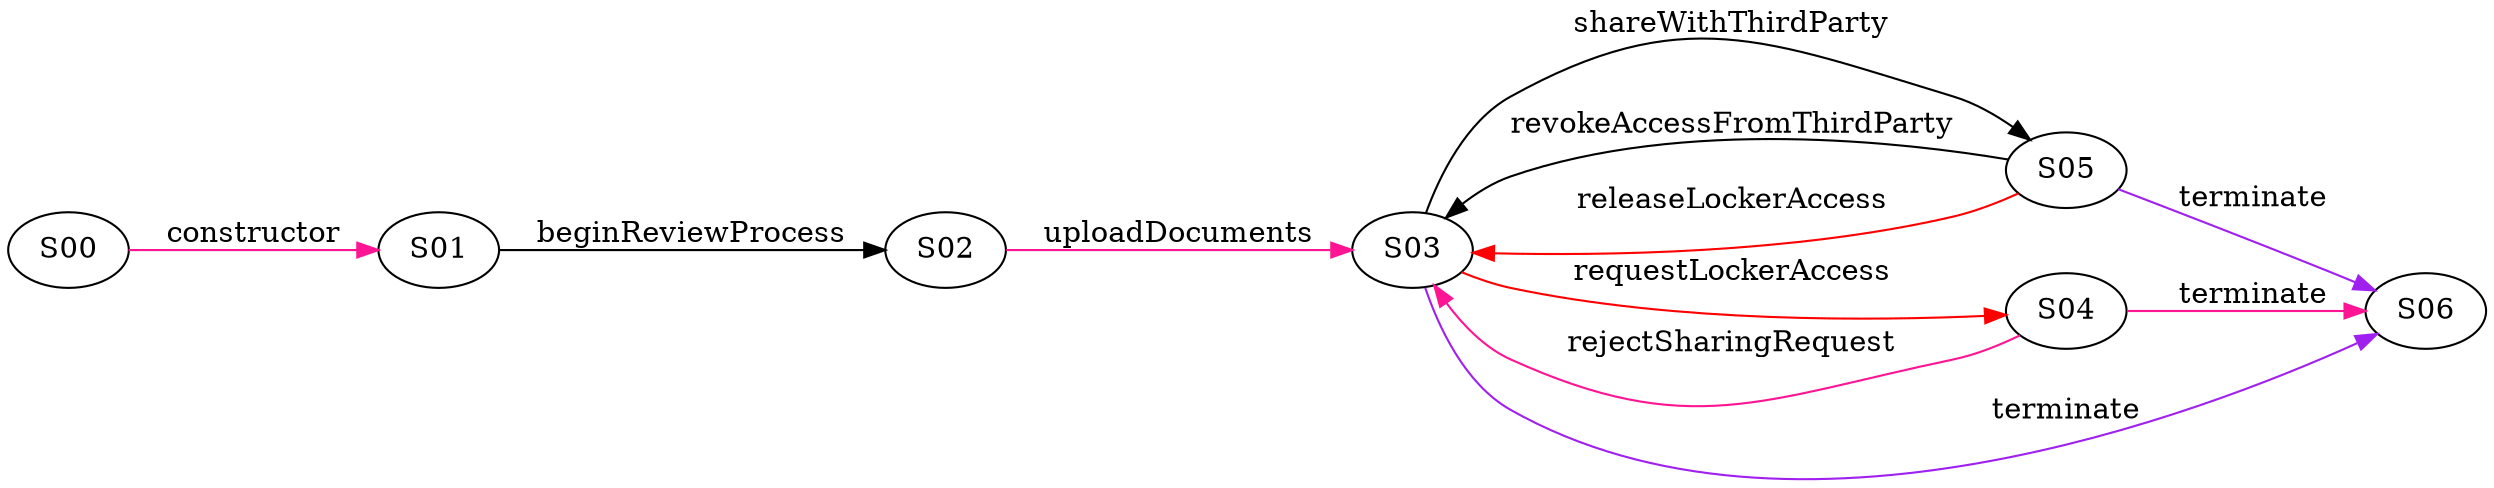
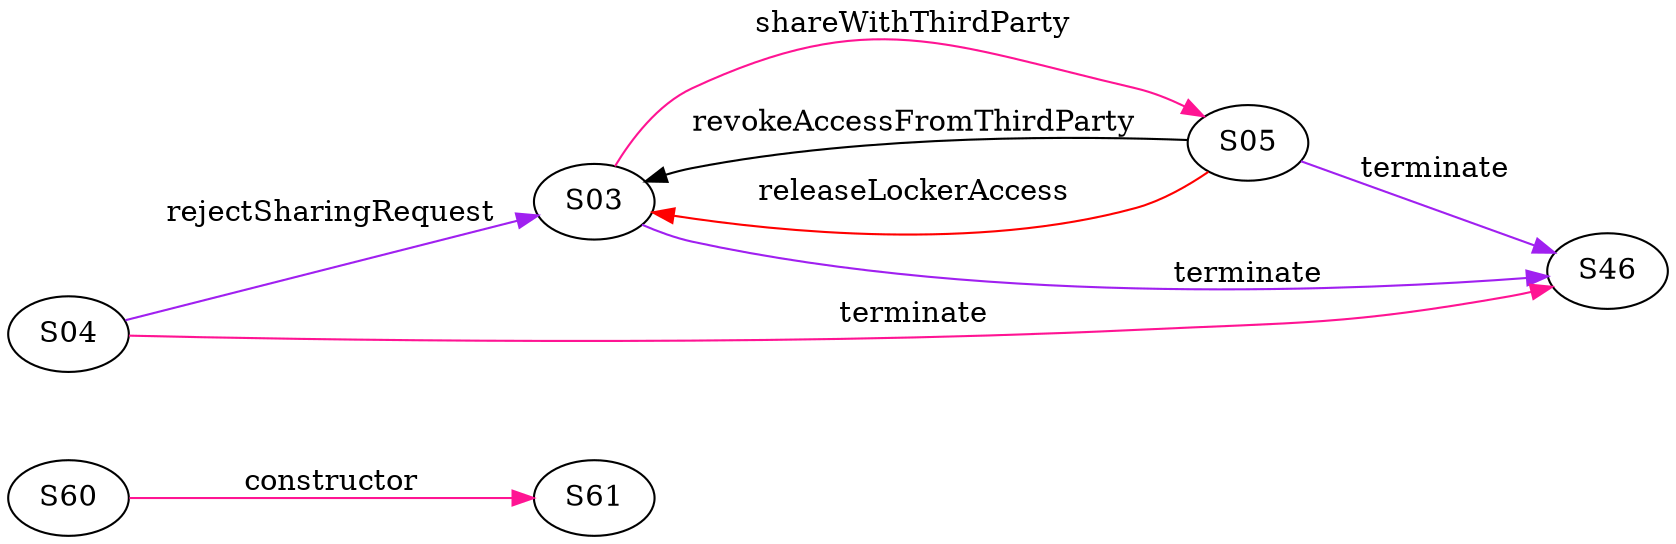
edge "S03" -> "S05": color black -> deeppink
node "S00": label "S00" -> "S60"
node "S01": label "S01" -> "S61"
node "S02": removed
node "S06": label "S06" -> "S46"
edge "S03" -> "S04": removed, label "requestLockerAccess"
edge "S04" -> "S03": color deeppink -> purple
